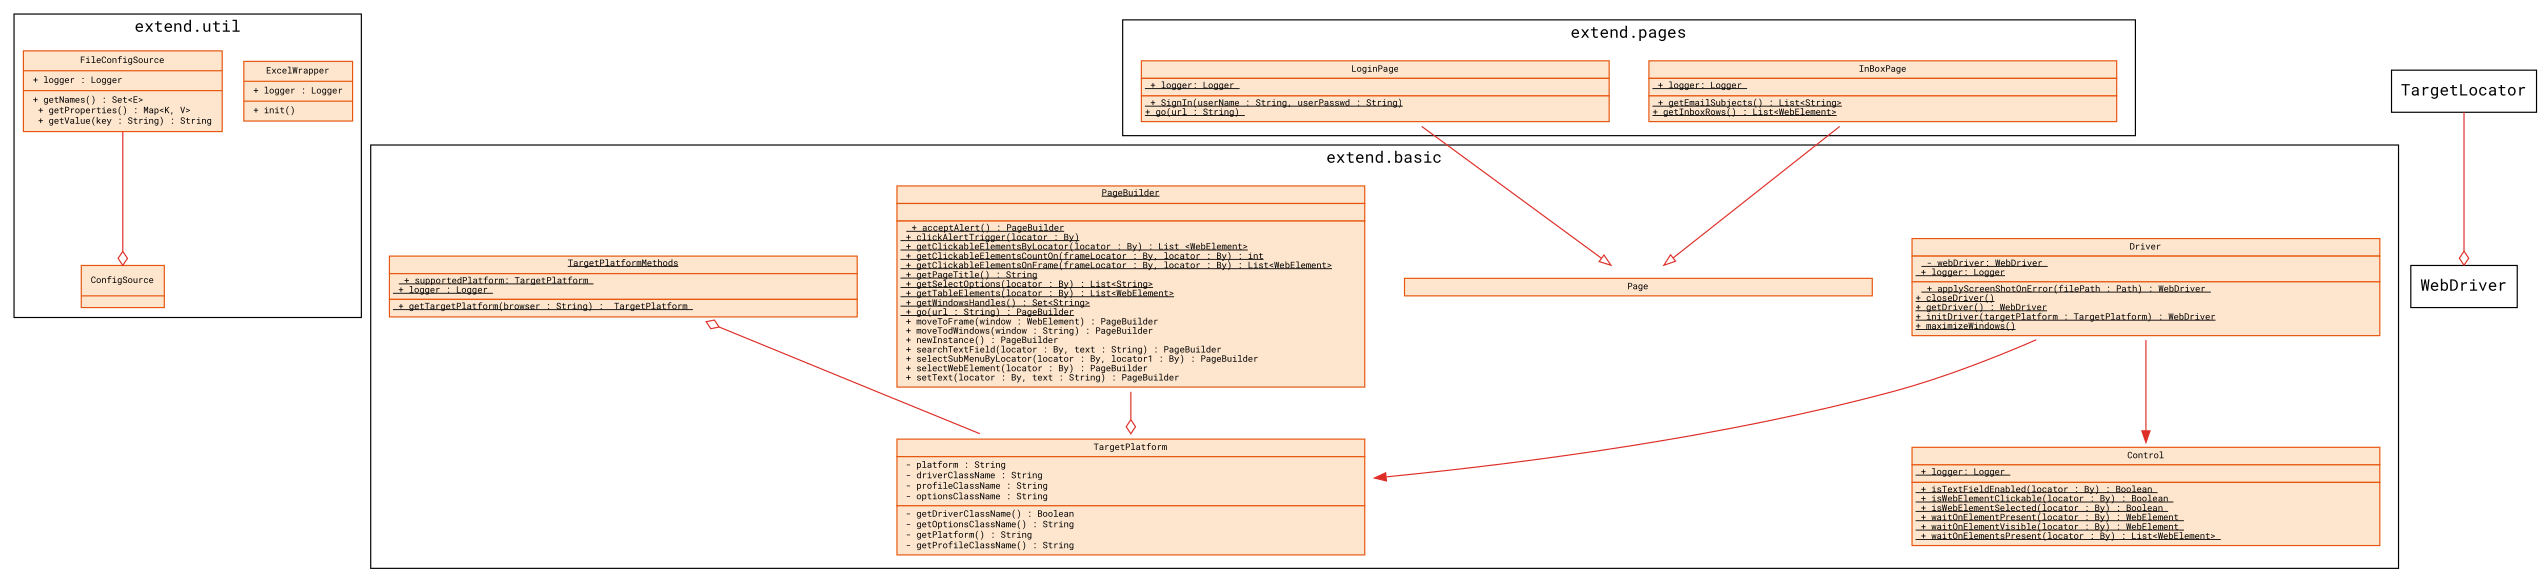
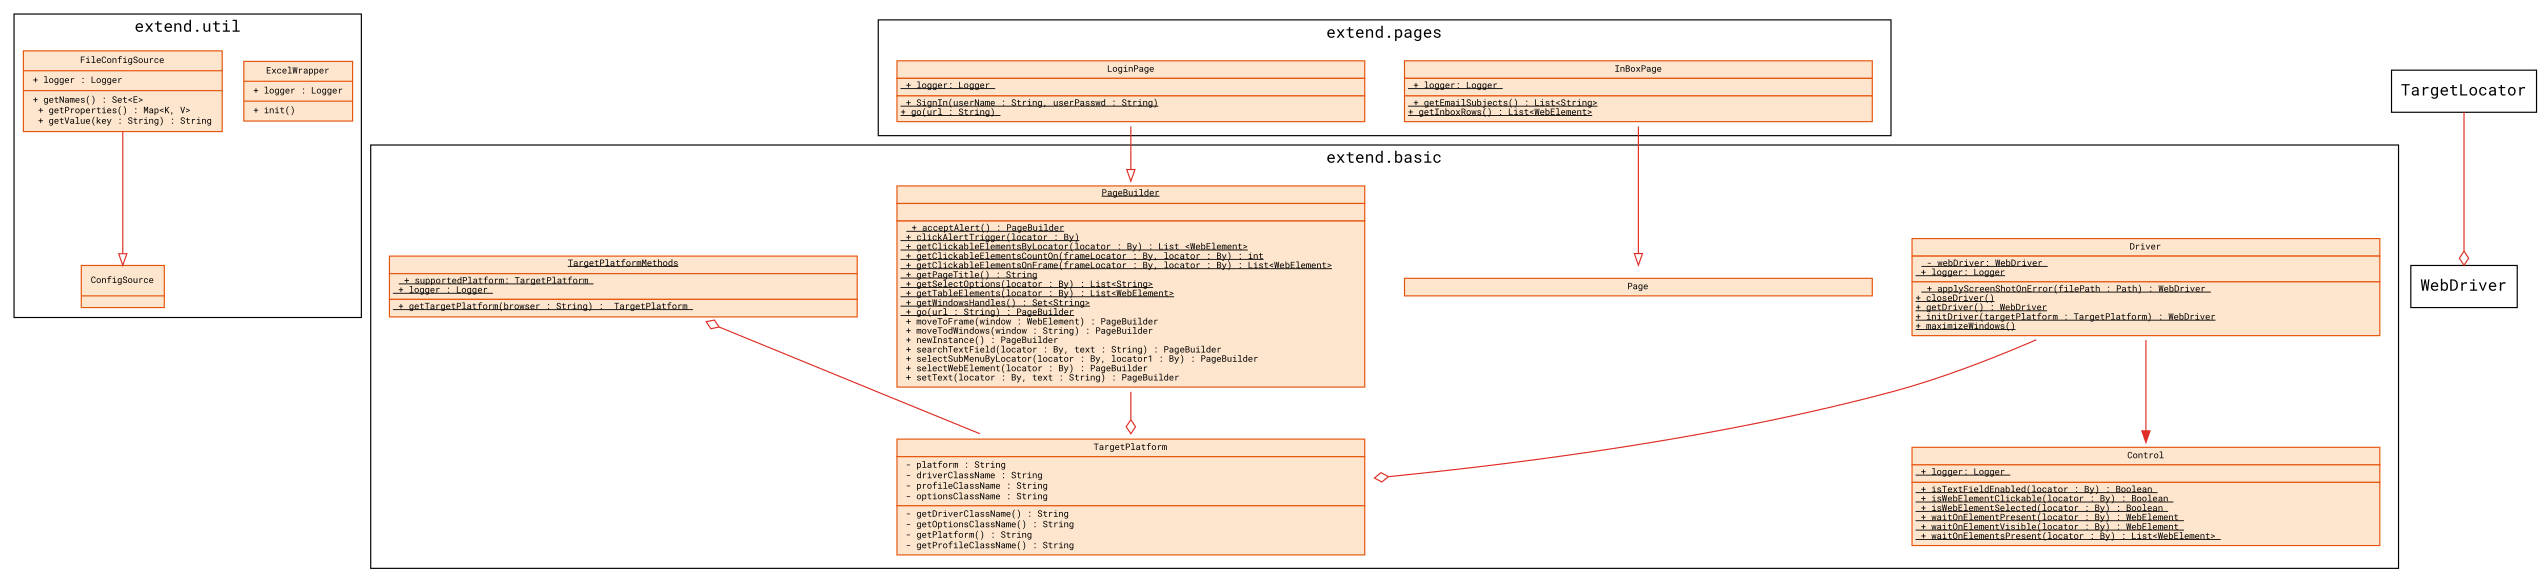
edge "FileConfigSource" -> "ConfigSource": arrowhead odiamond -> empty
edge "LoginPage" -> "Page": now "LoginPage" -> "PageBuilder"
edge "Driver" -> "TargetPlatform": arrowhead normal -> odiamond
node "TargetPlatform": text "- getDriverClassName() : Boolean" -> "- getDriverClassName() : String"
